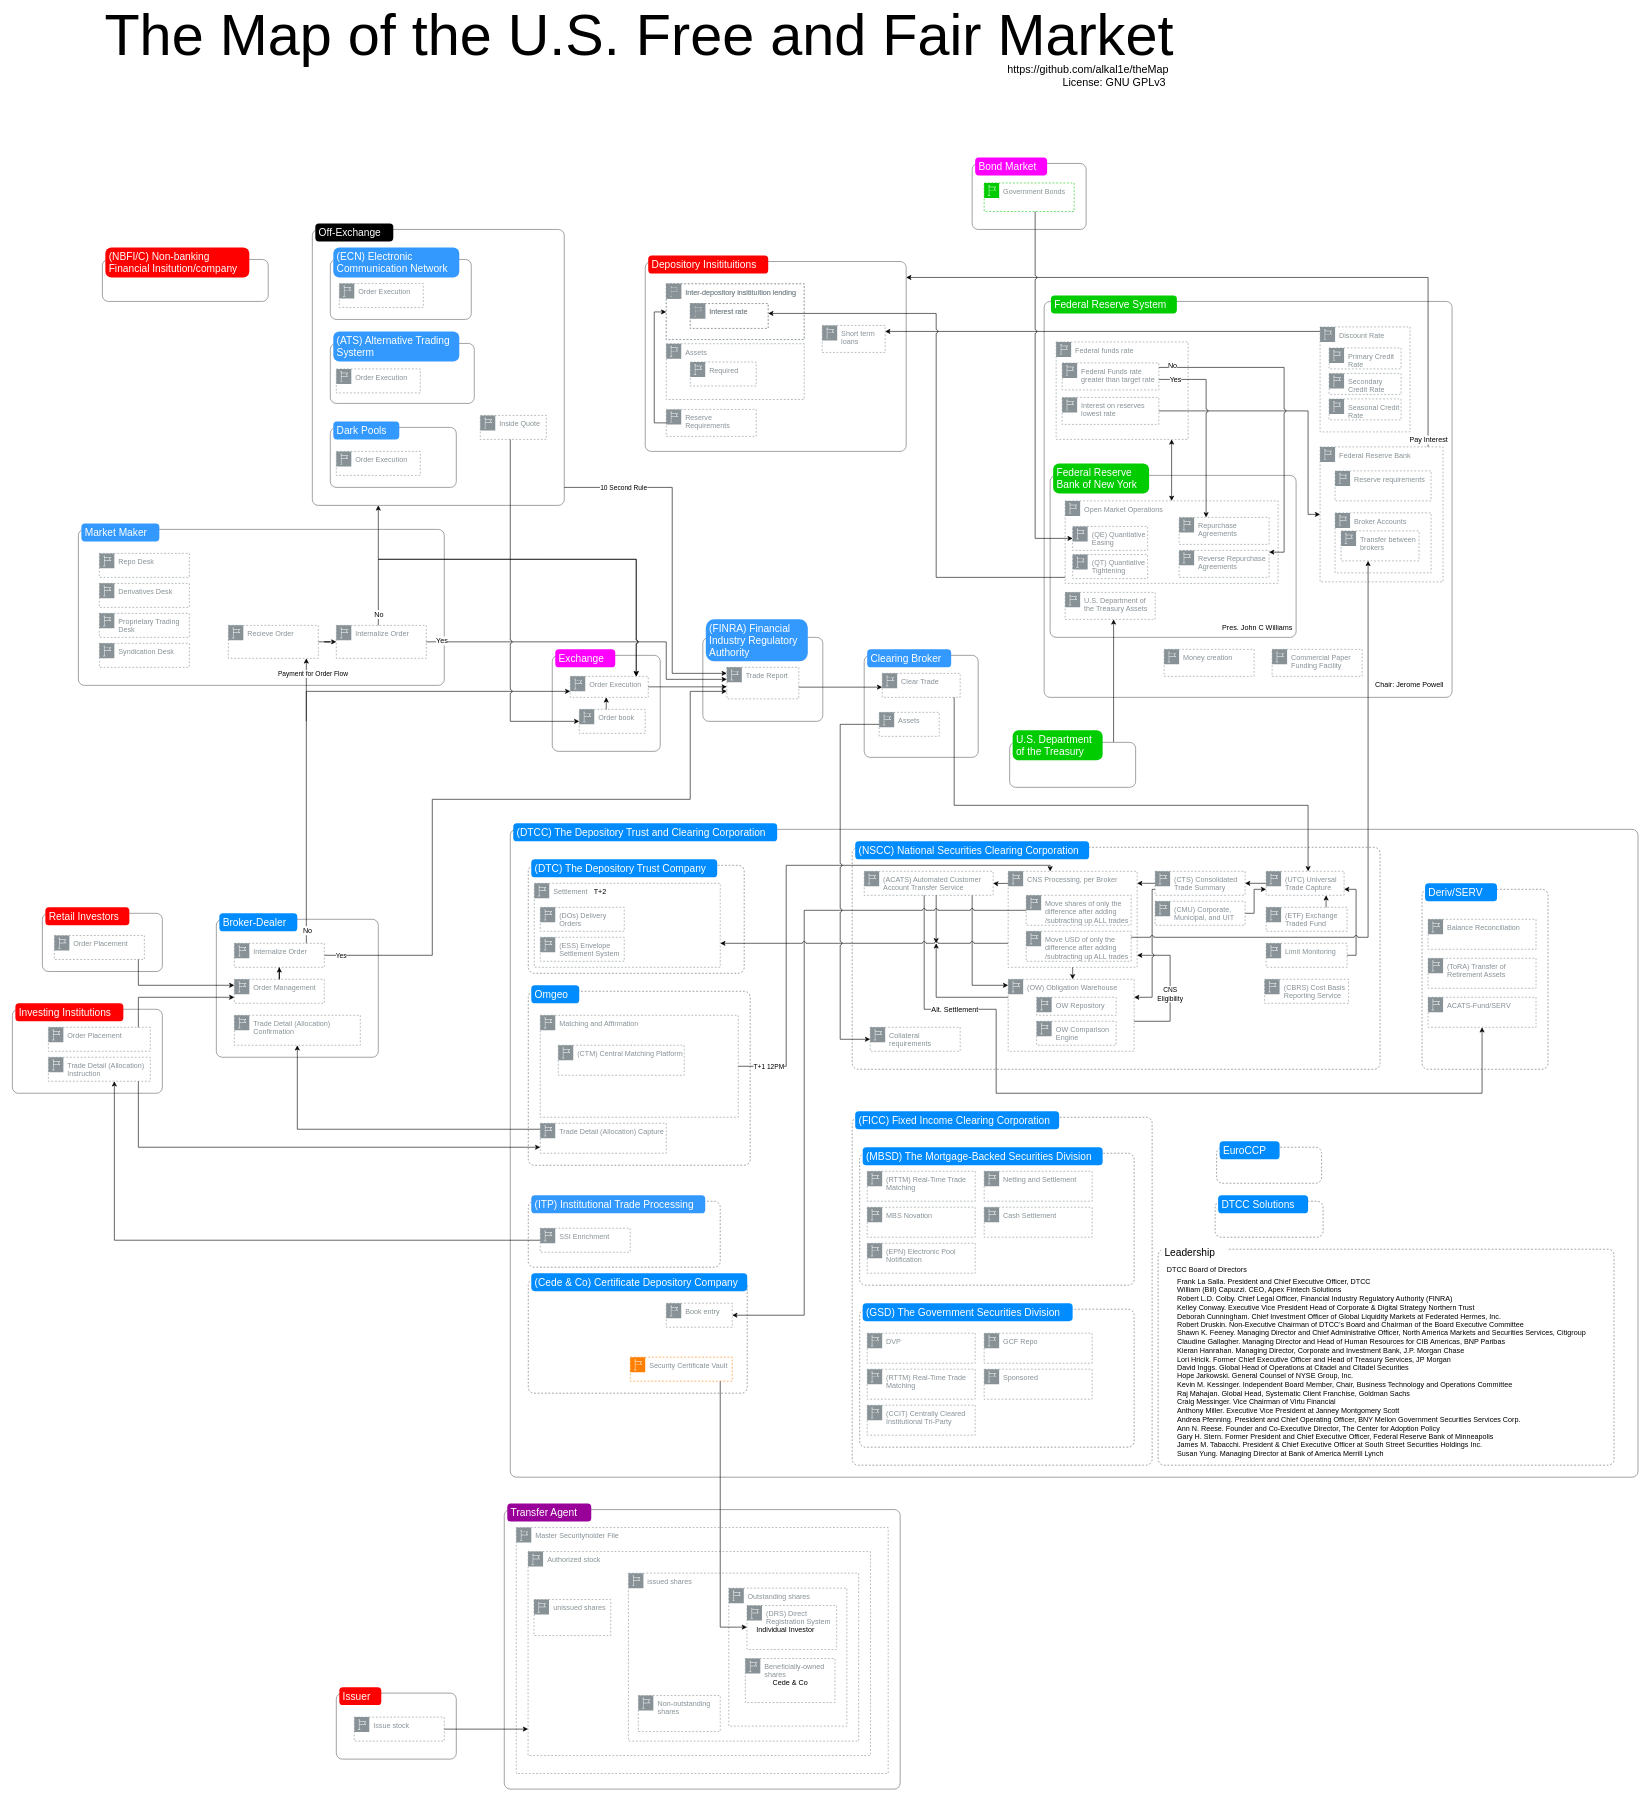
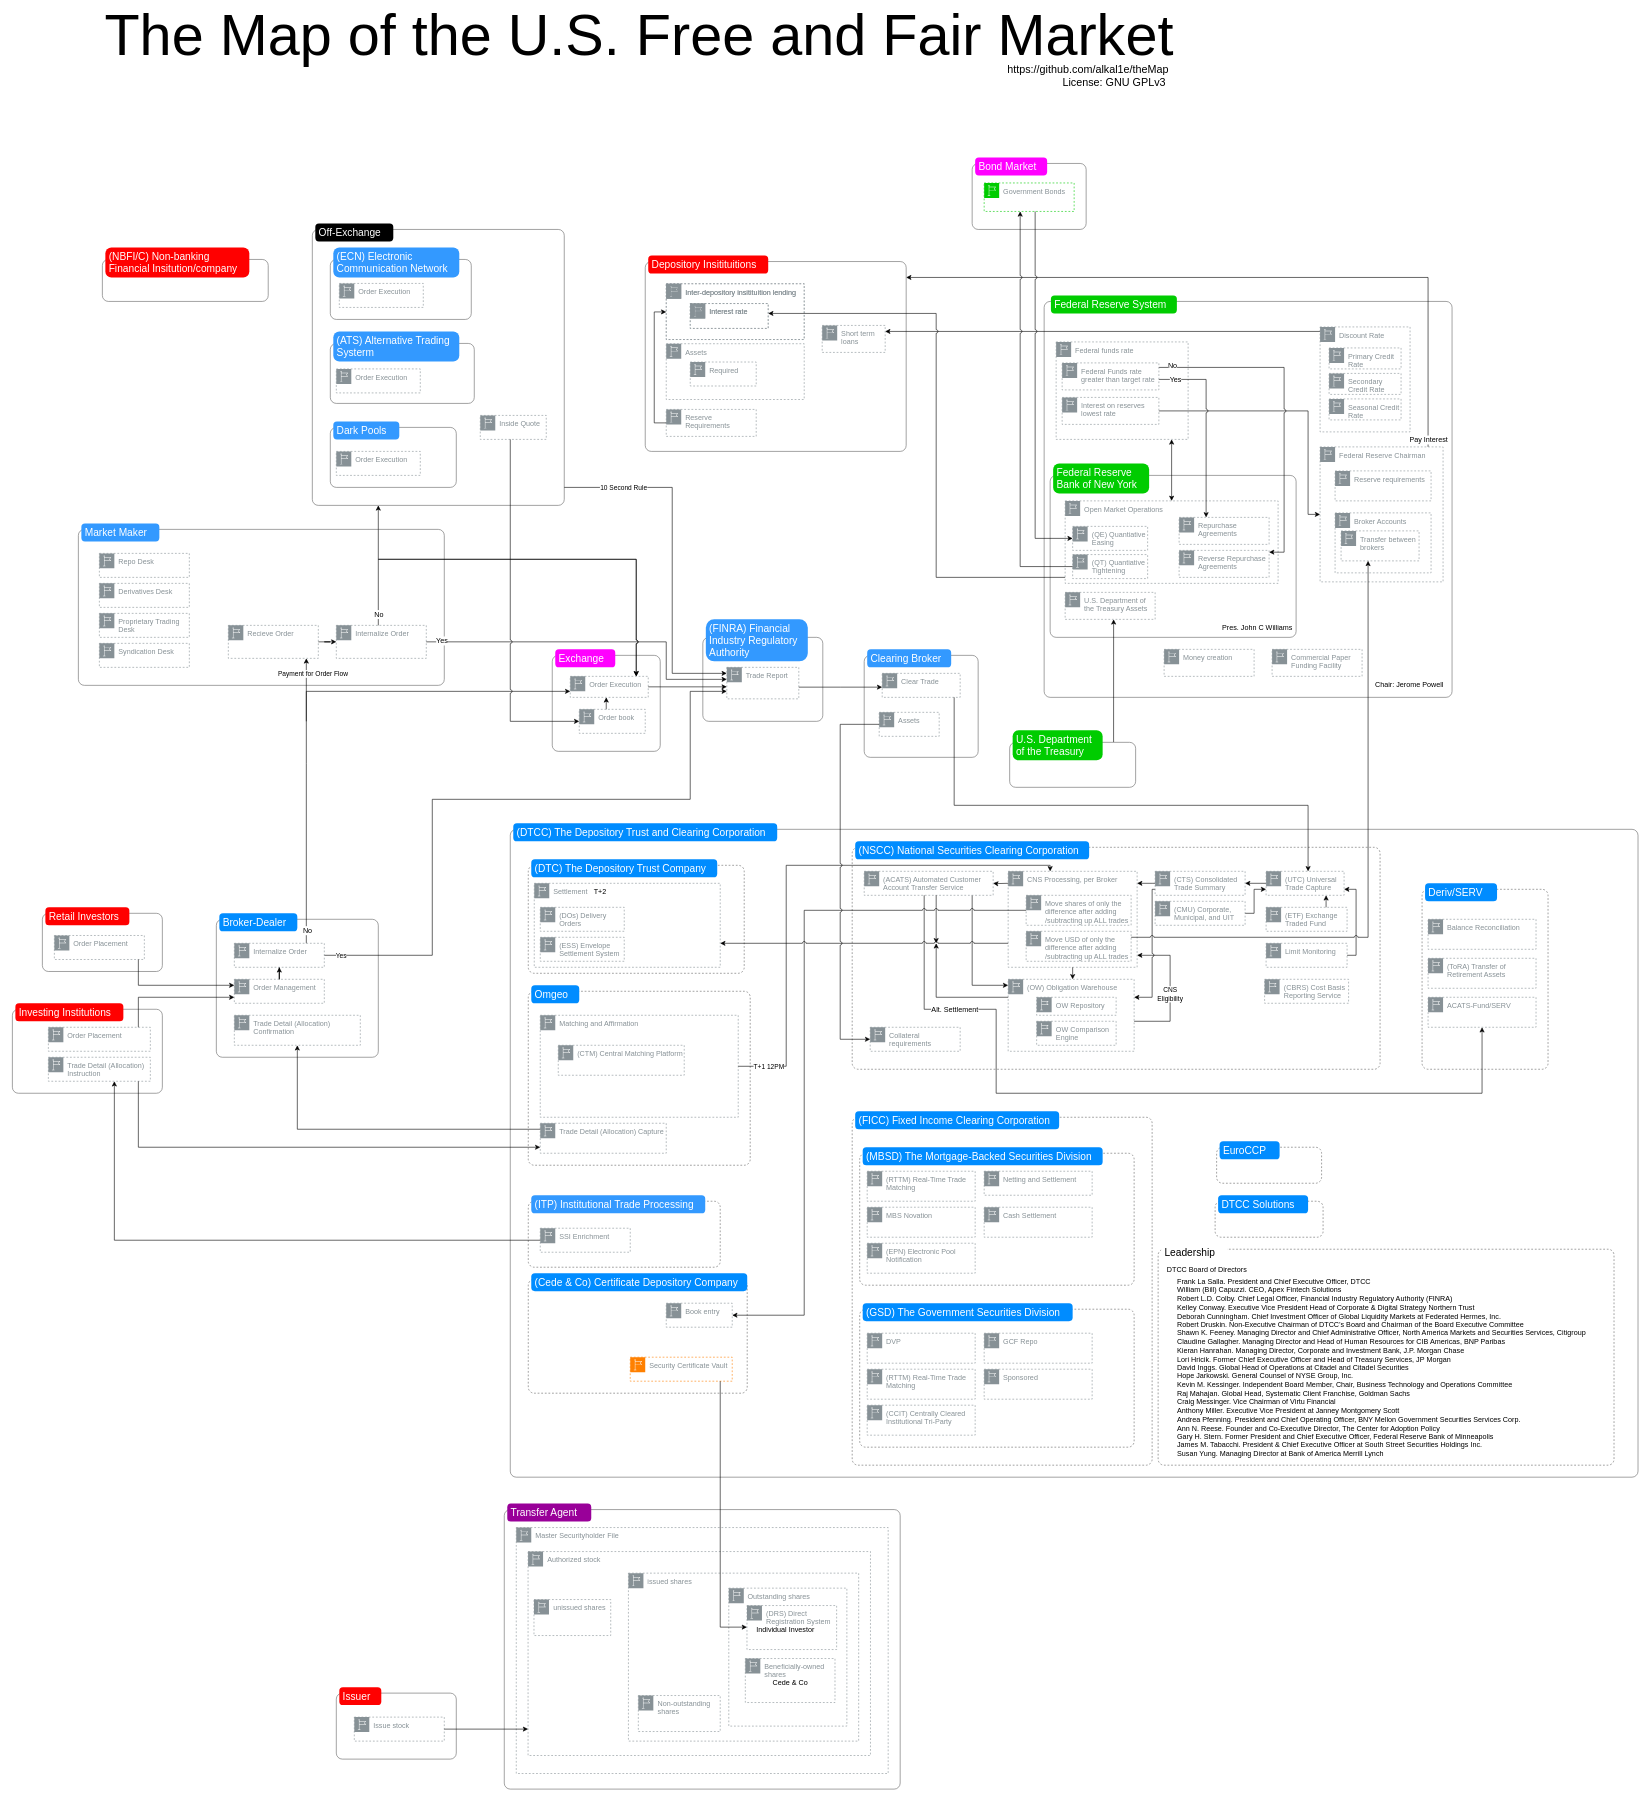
node "Federal Reserve Bank": label "Federal Reserve Bank" -> "Federal Reserve Chairman"
edge "(QT) Quantiative Tightening" -> "Government Bonds": added
node "Netting and Settlement": size 108x30 -> 108x24
